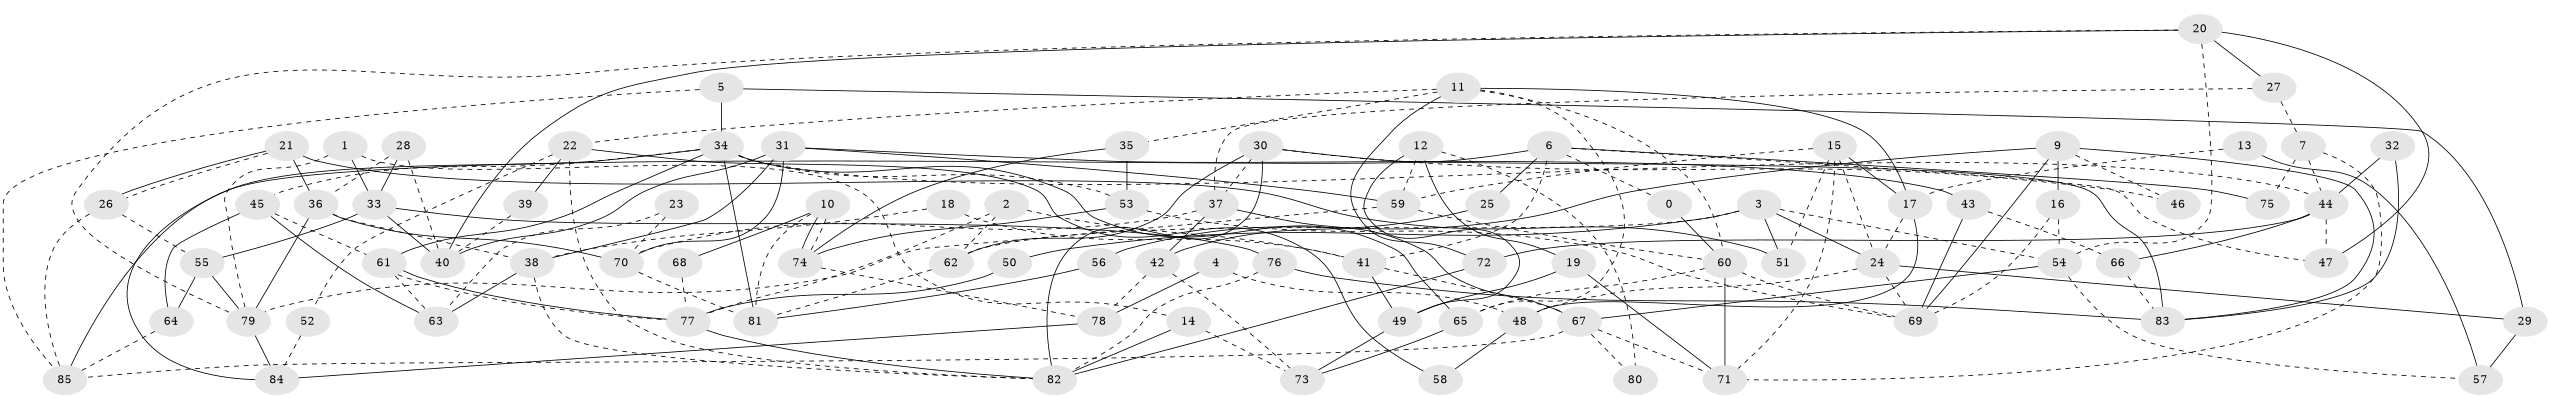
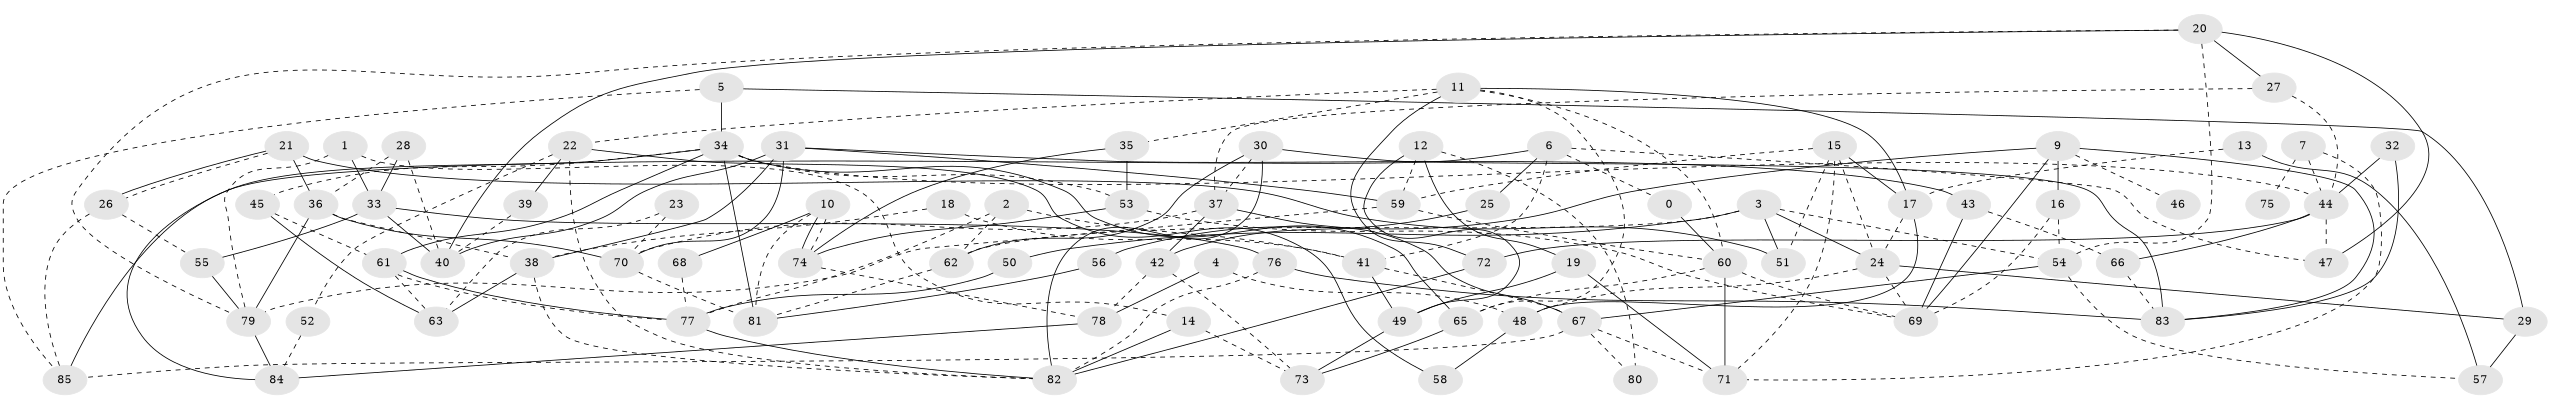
edge "27" -- "7": now "27" -- "44"
edge "30" -- "46": removed
edge "6" -- "75": removed
node "64": removed
